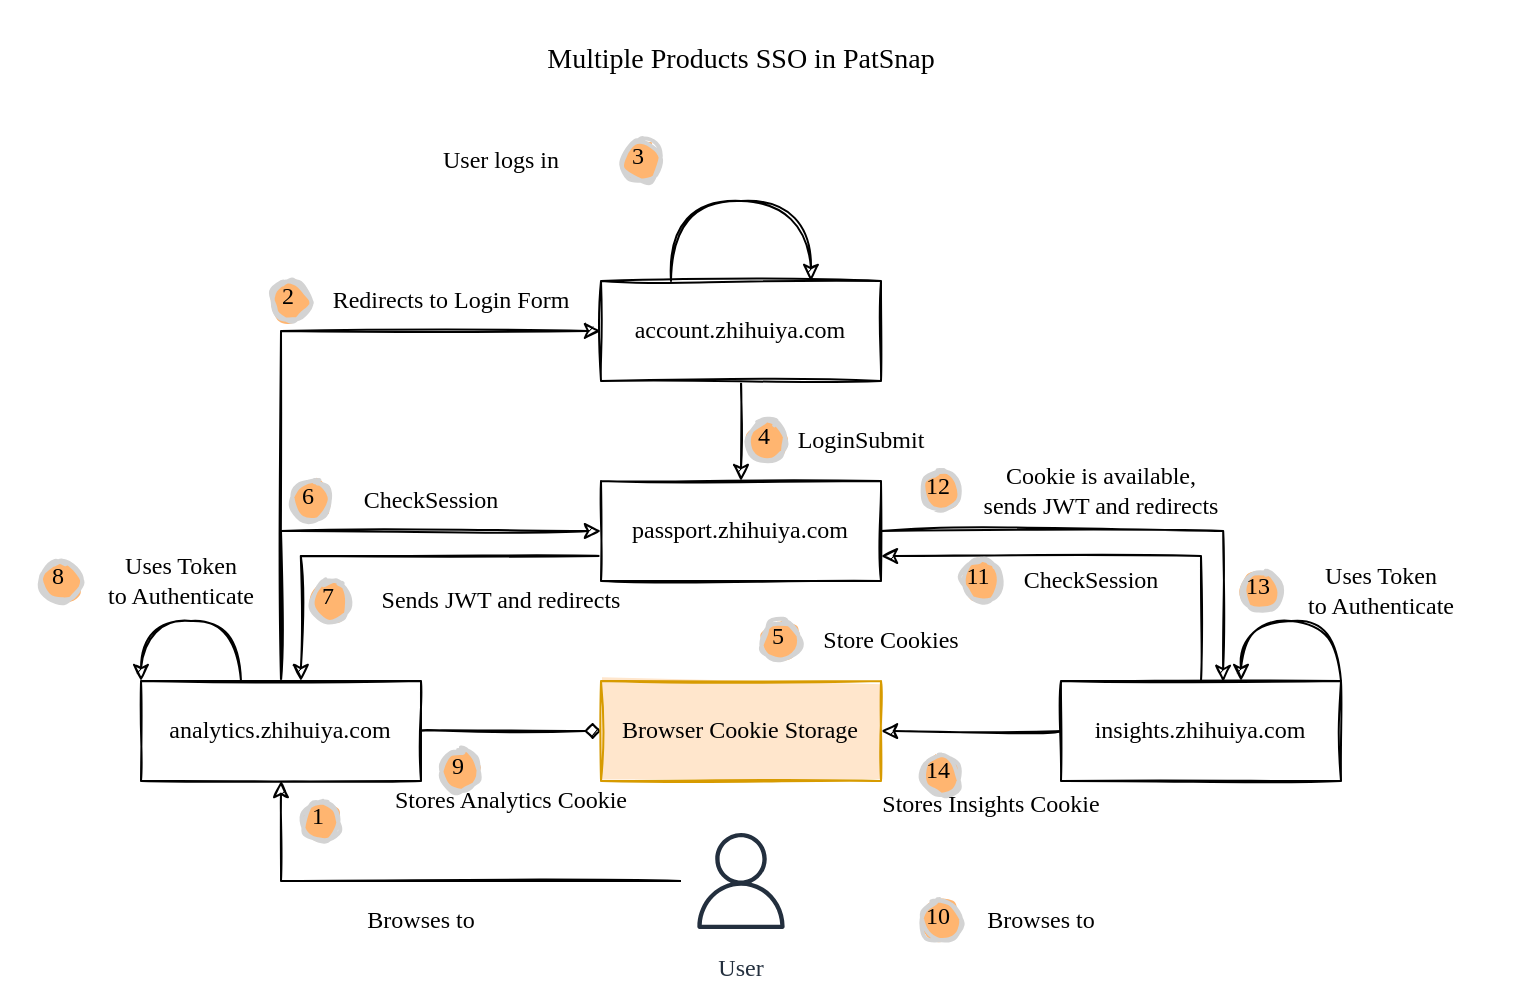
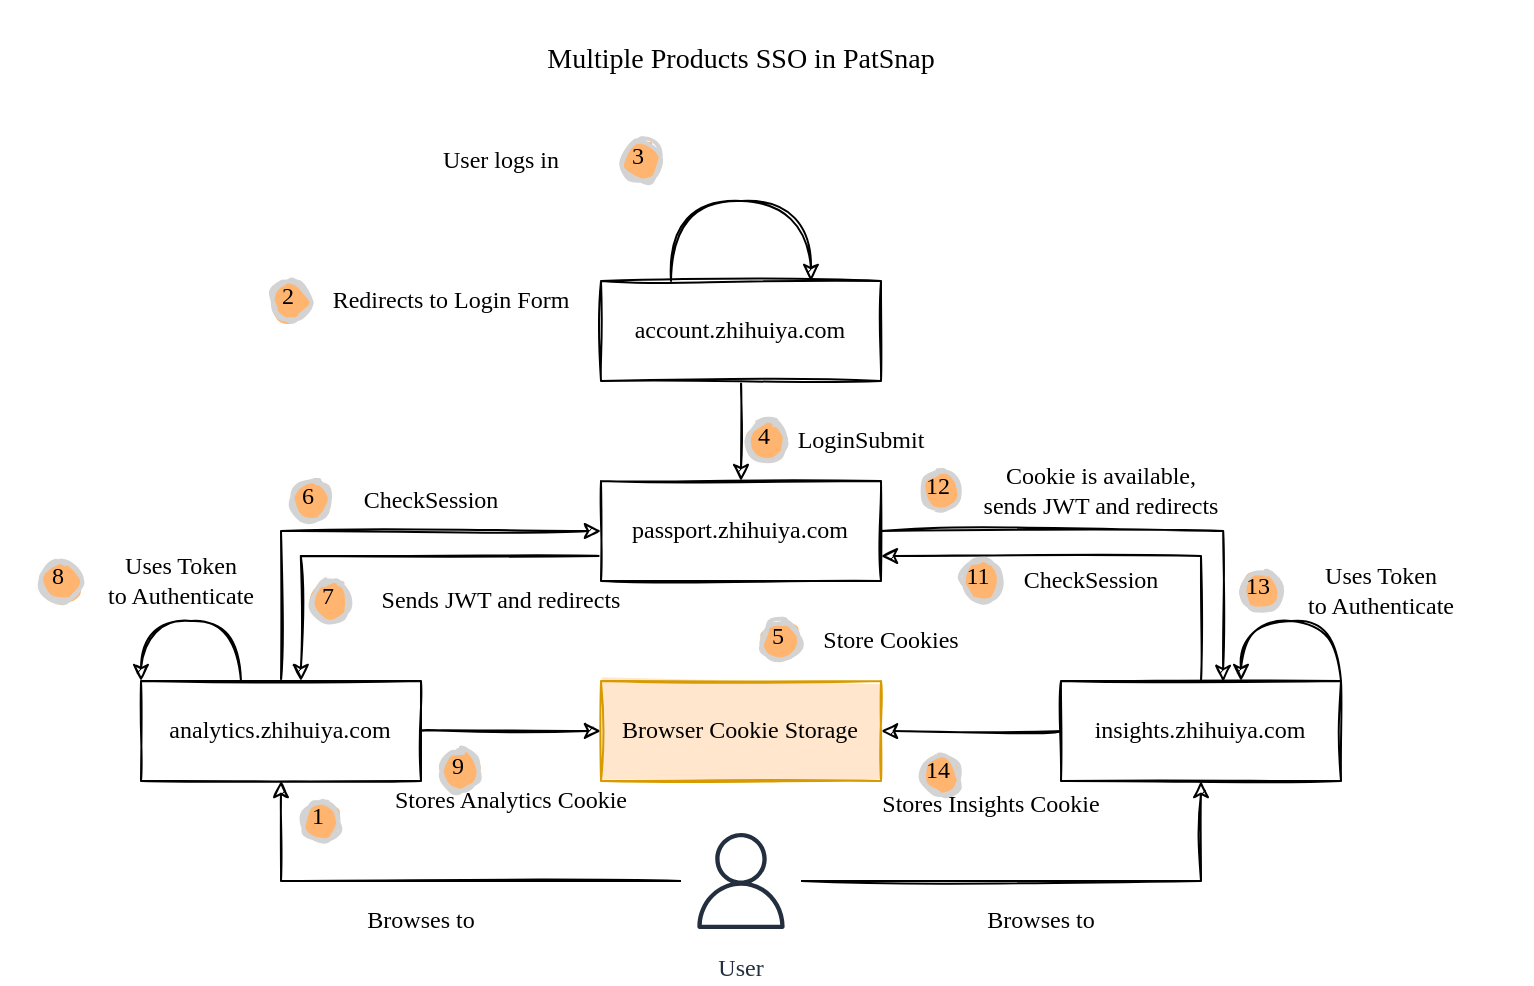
edge "analytics.zhihuiya.com" -> "account.zhihuiya.com": removed
edge "analytics.zhihuiya.com" -> "Browser Cookie Storage": arrowhead diamond -> classic
edge "User" -> "insights.zhihuiya.com": added
node "10": removed
